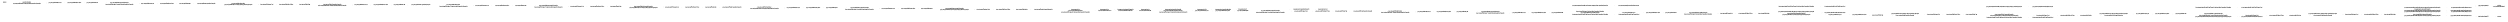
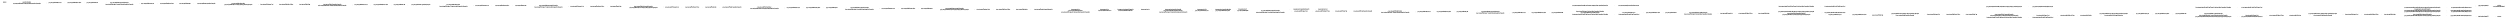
node "59 SSD_VGG/MultiOutputSequential[basenet]/ReLU[36]/RELU": removed
